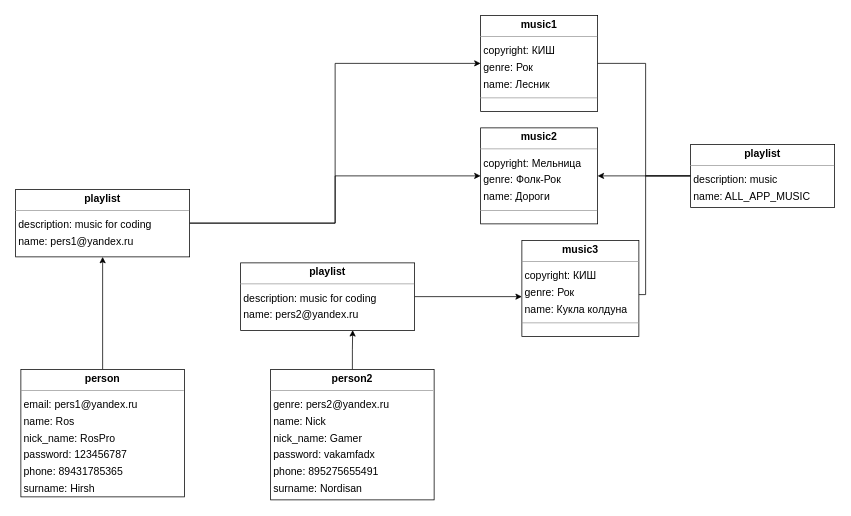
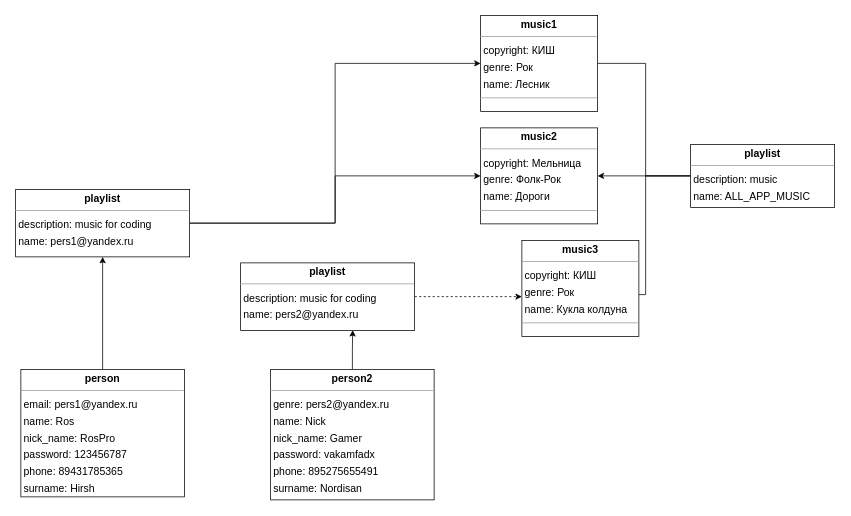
edge "playlist description: music for coding name: pers2@yandex.ru" -> "music3 copyright: КИШ genre: Рок name: Кукла колдуна": style solid -> dashed
